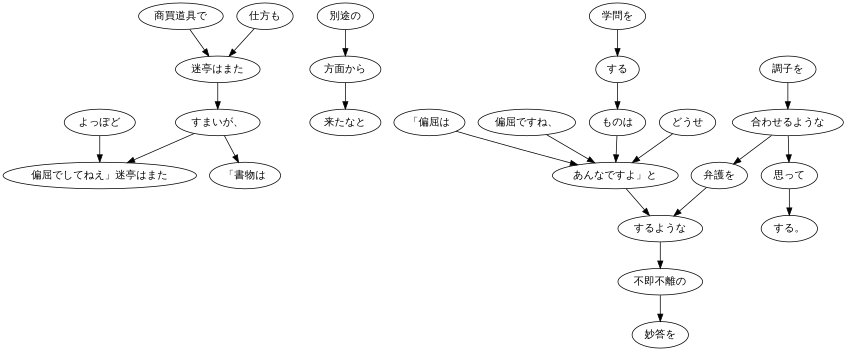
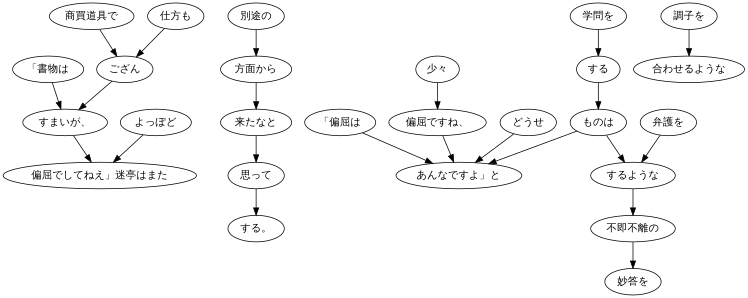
node "迷亭はまた": label "迷亭はまた" -> "ござん"
node "少々": added
edge "合わせるような" -> "思って": now "来たなと" -> "思って"
edge "すまいが、" -> "「書物は": reversed
edge "合わせるような" -> "弁護を": removed
edge "あんなですよ」と" -> "するような": now "ものは" -> "するような"
